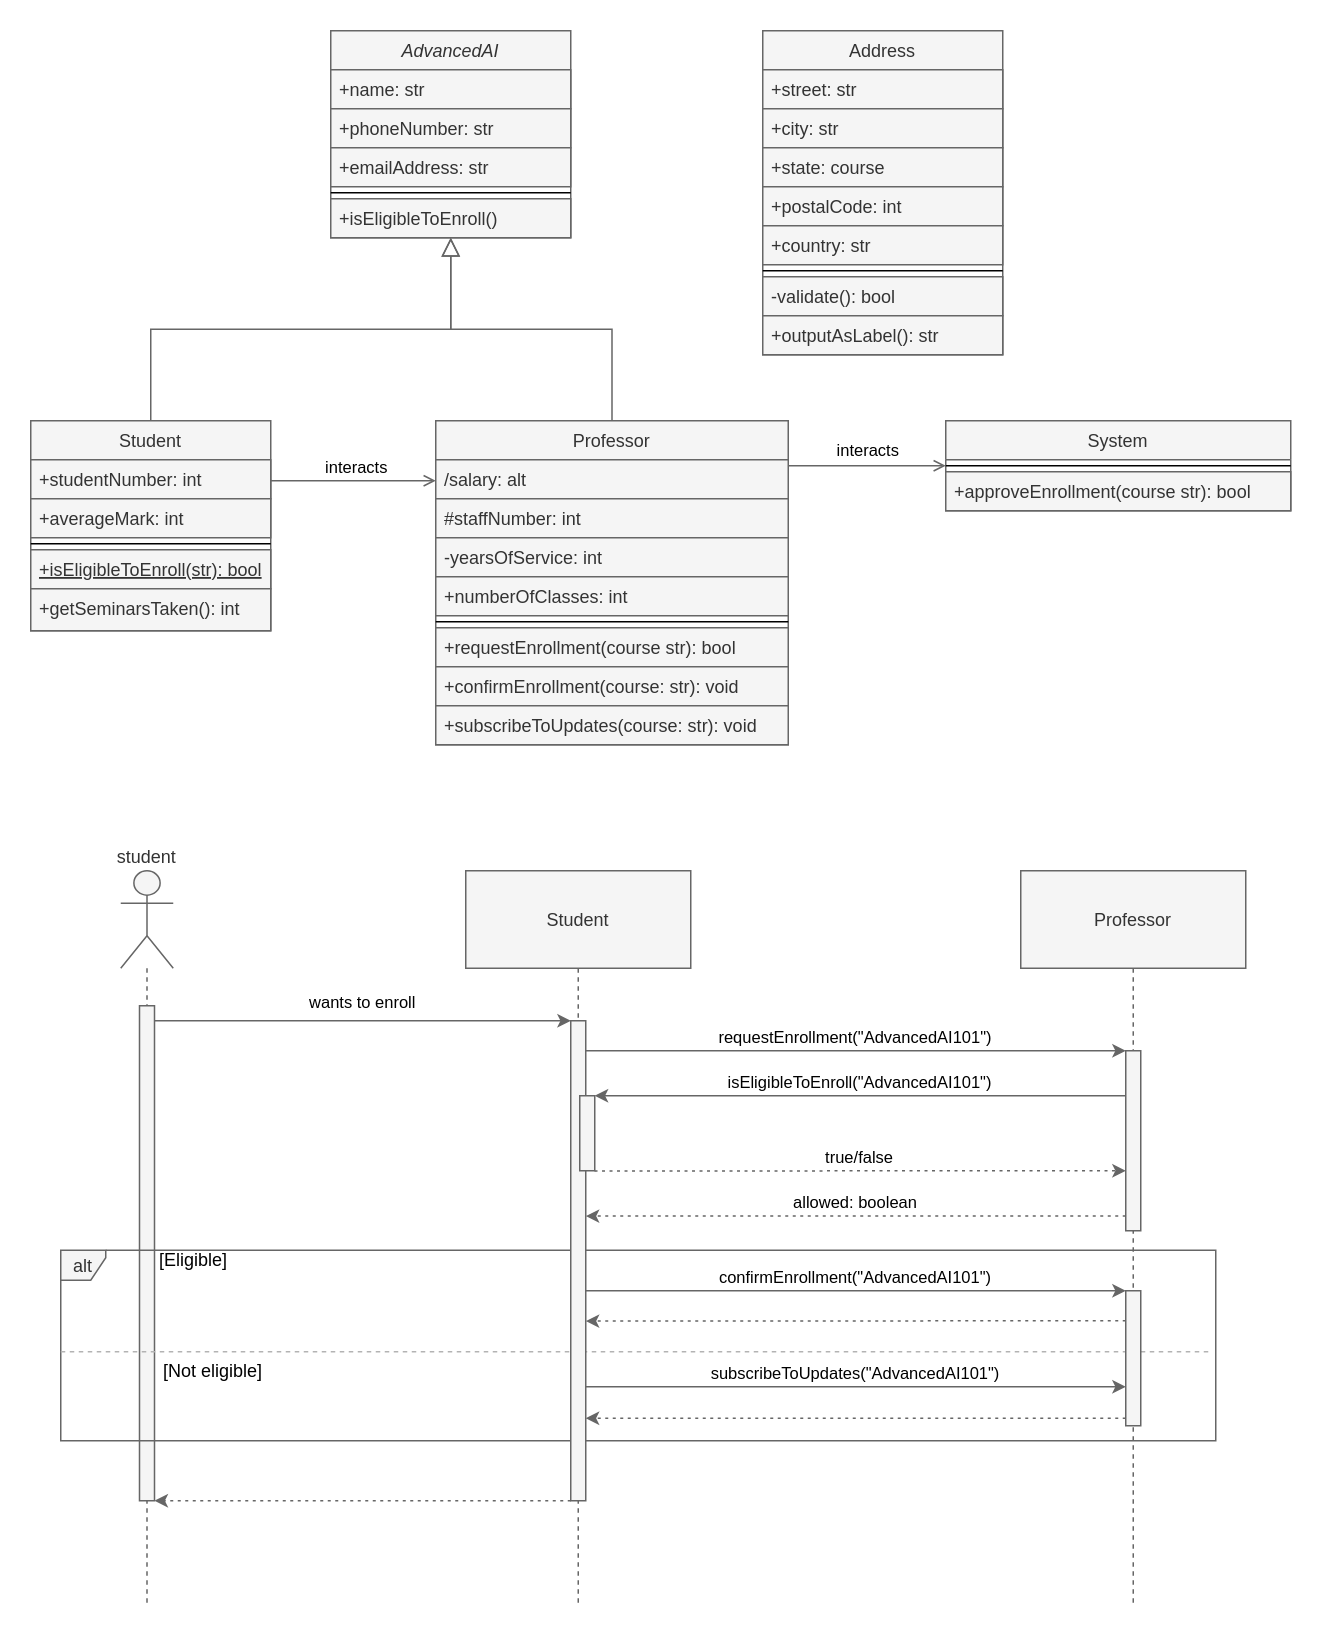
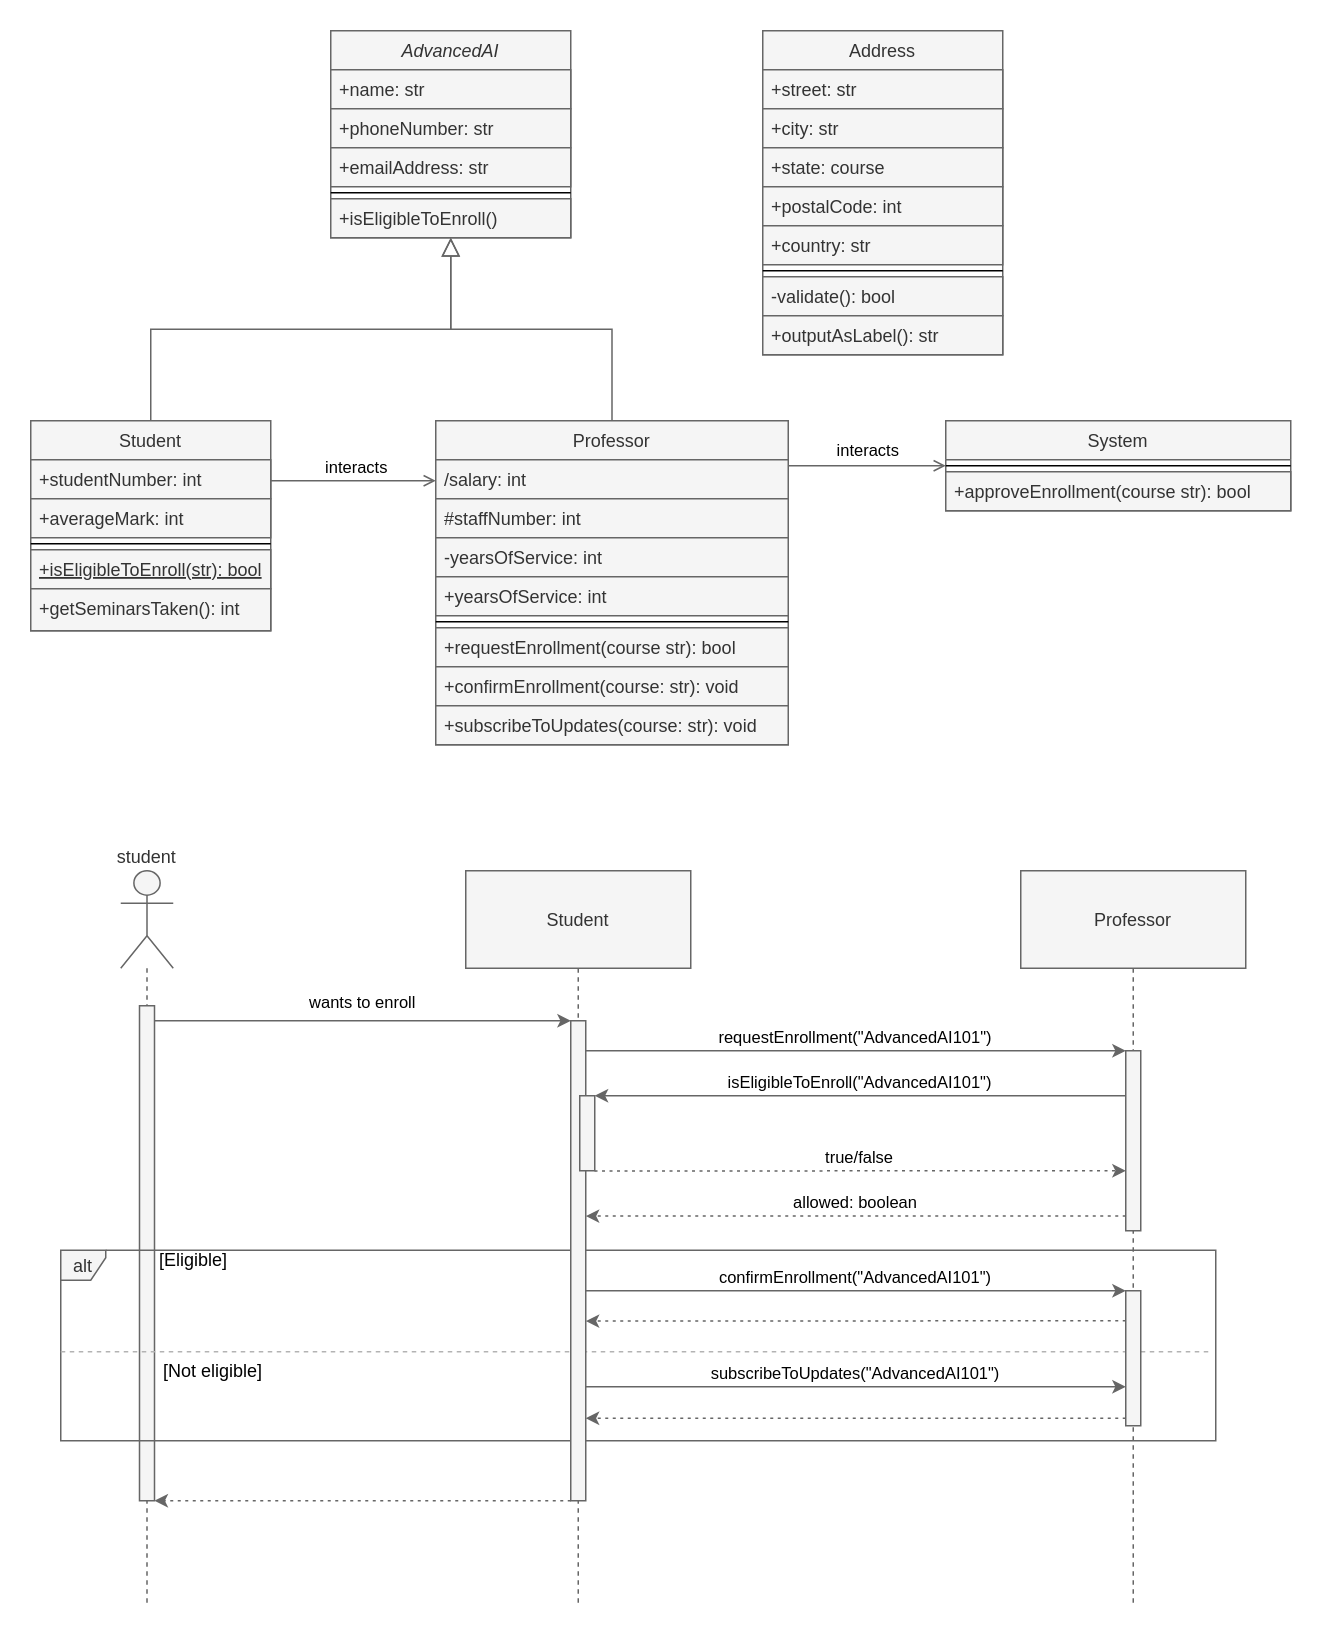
node "/salary: alt": label "/salary: alt" -> "/salary: int"
node "+numberOfClasses: int": label "+numberOfClasses: int" -> "+yearsOfService: int"
